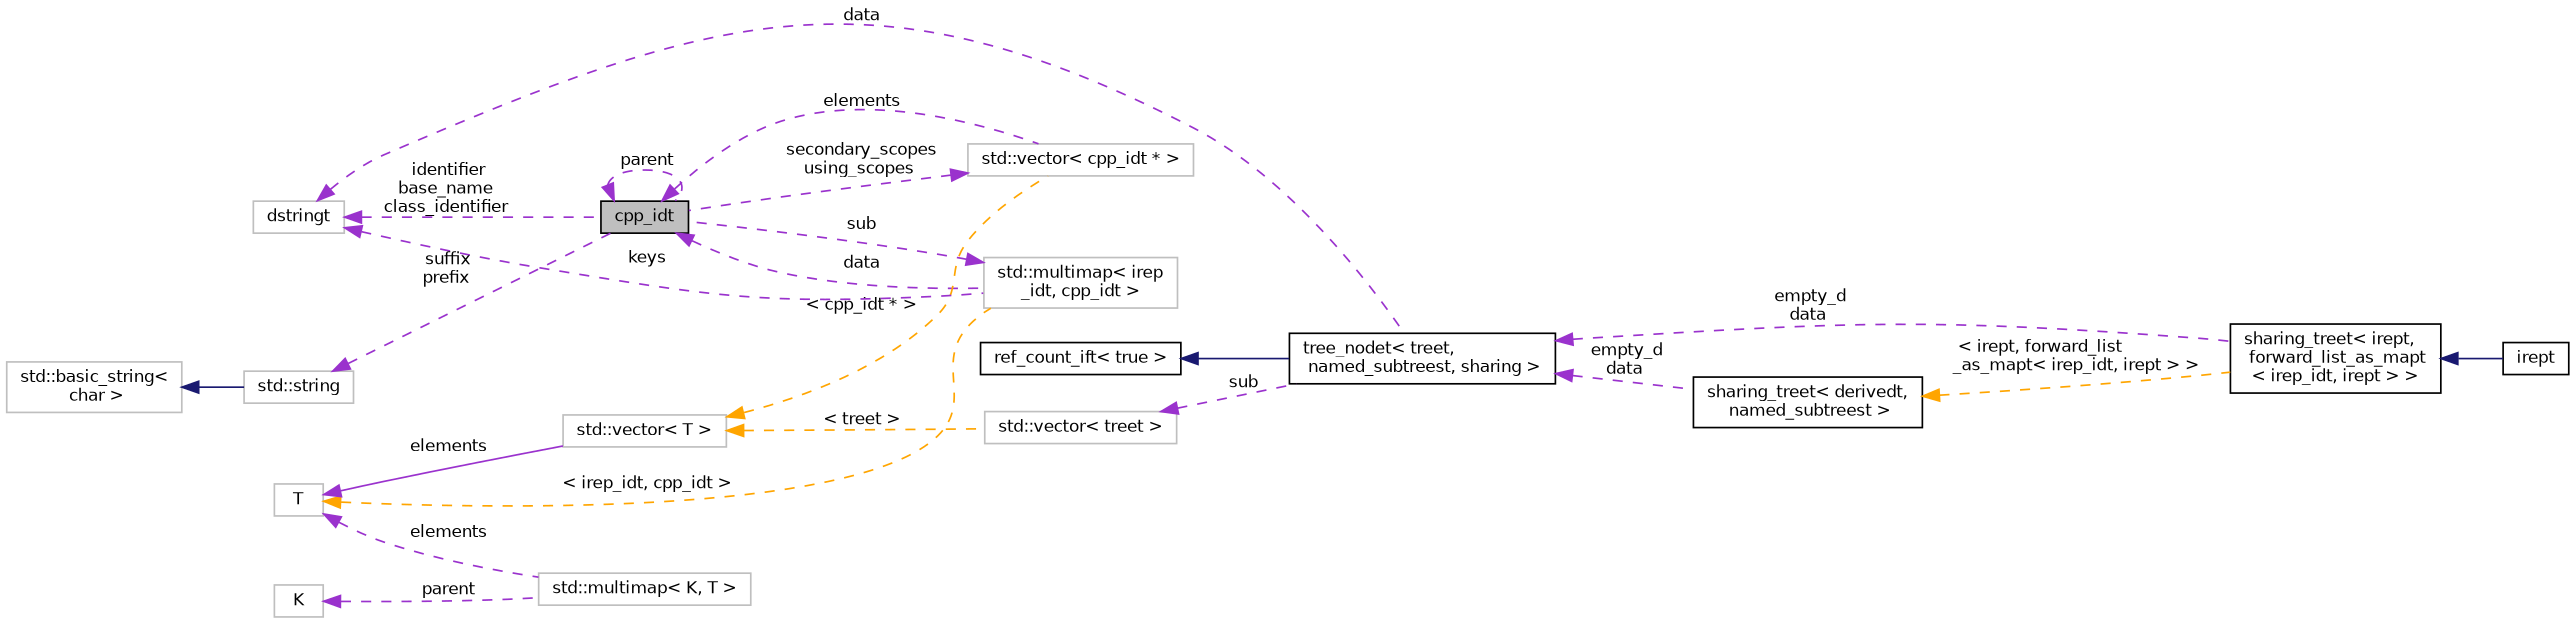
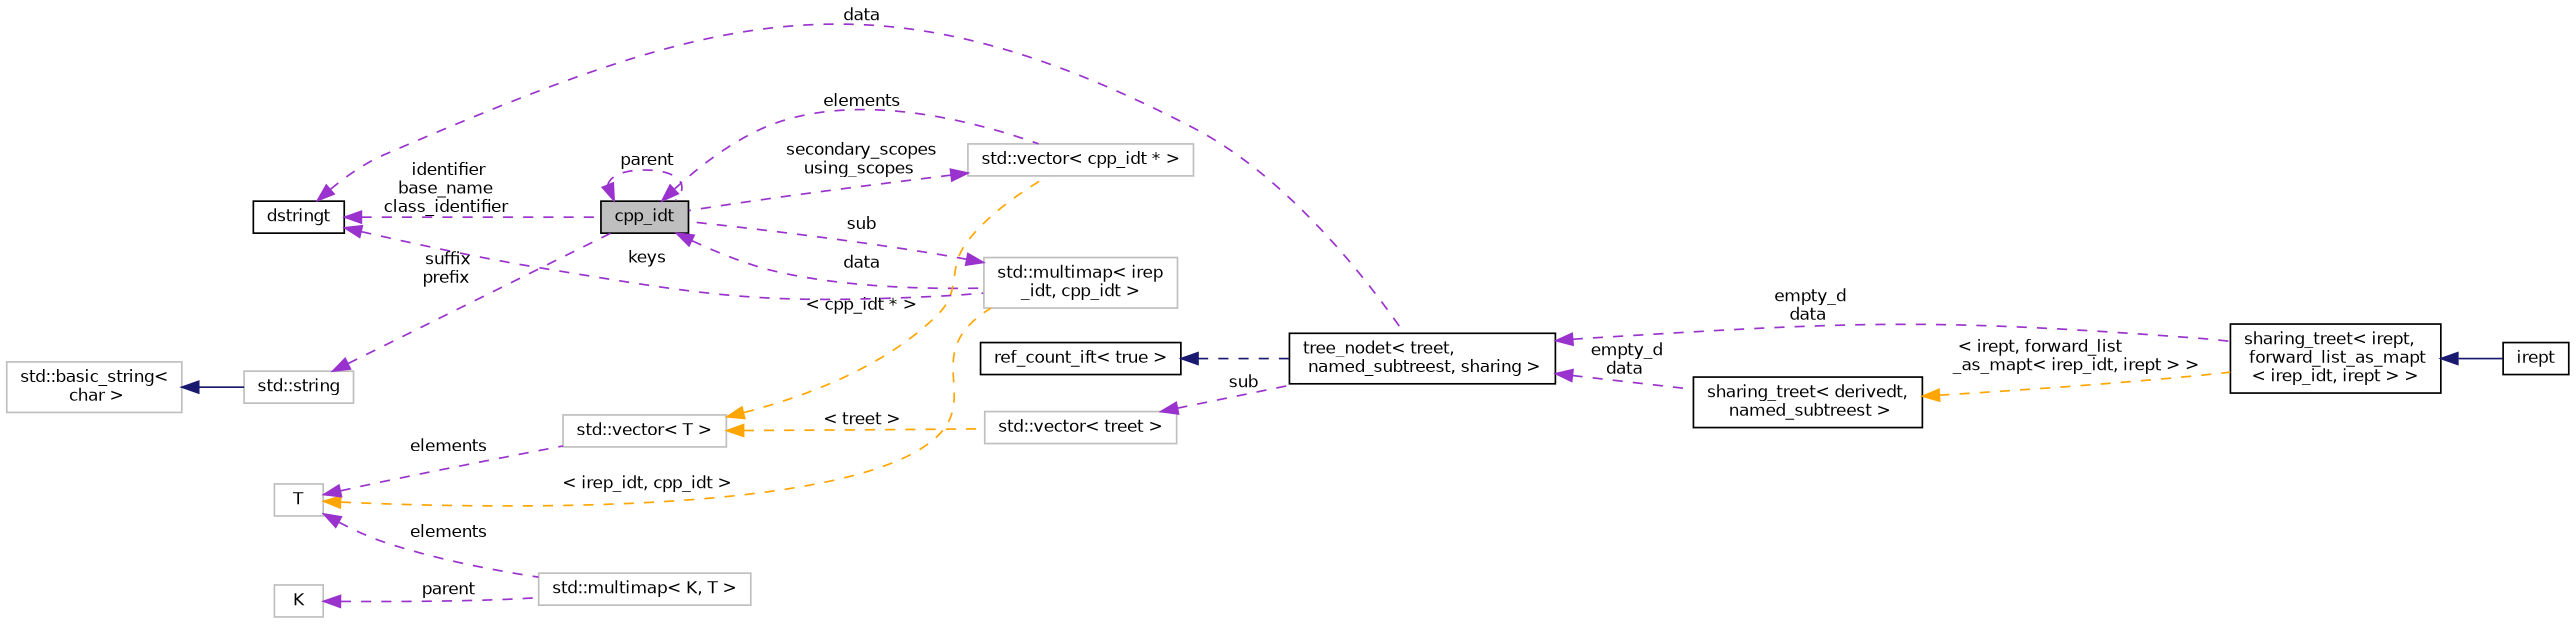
node "dstringt": color grey75 -> black
edge "tree_nodet< treet, named_subtreest, sharing >" -> "ref_count_ift< true >": style solid -> dashed
edge "std::vector< T >" -> "T": style solid -> dashed
